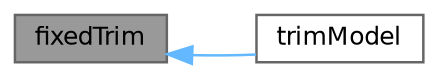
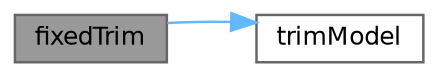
edge "trimModel" -> "fixedTrim": reversed
